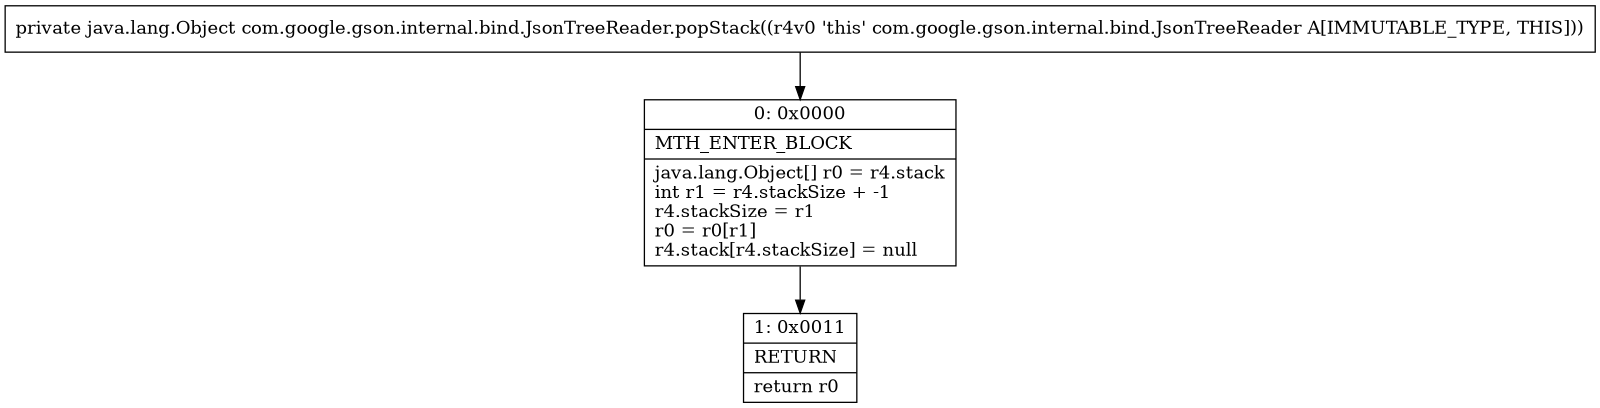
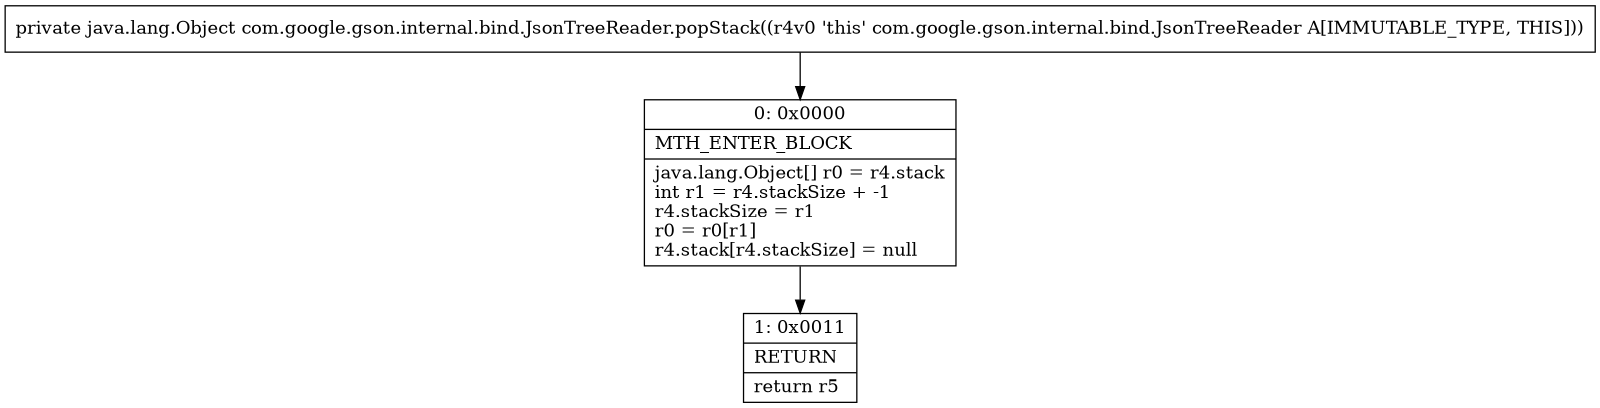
node "1: 0x0011": text "return r0" -> "return r5"
